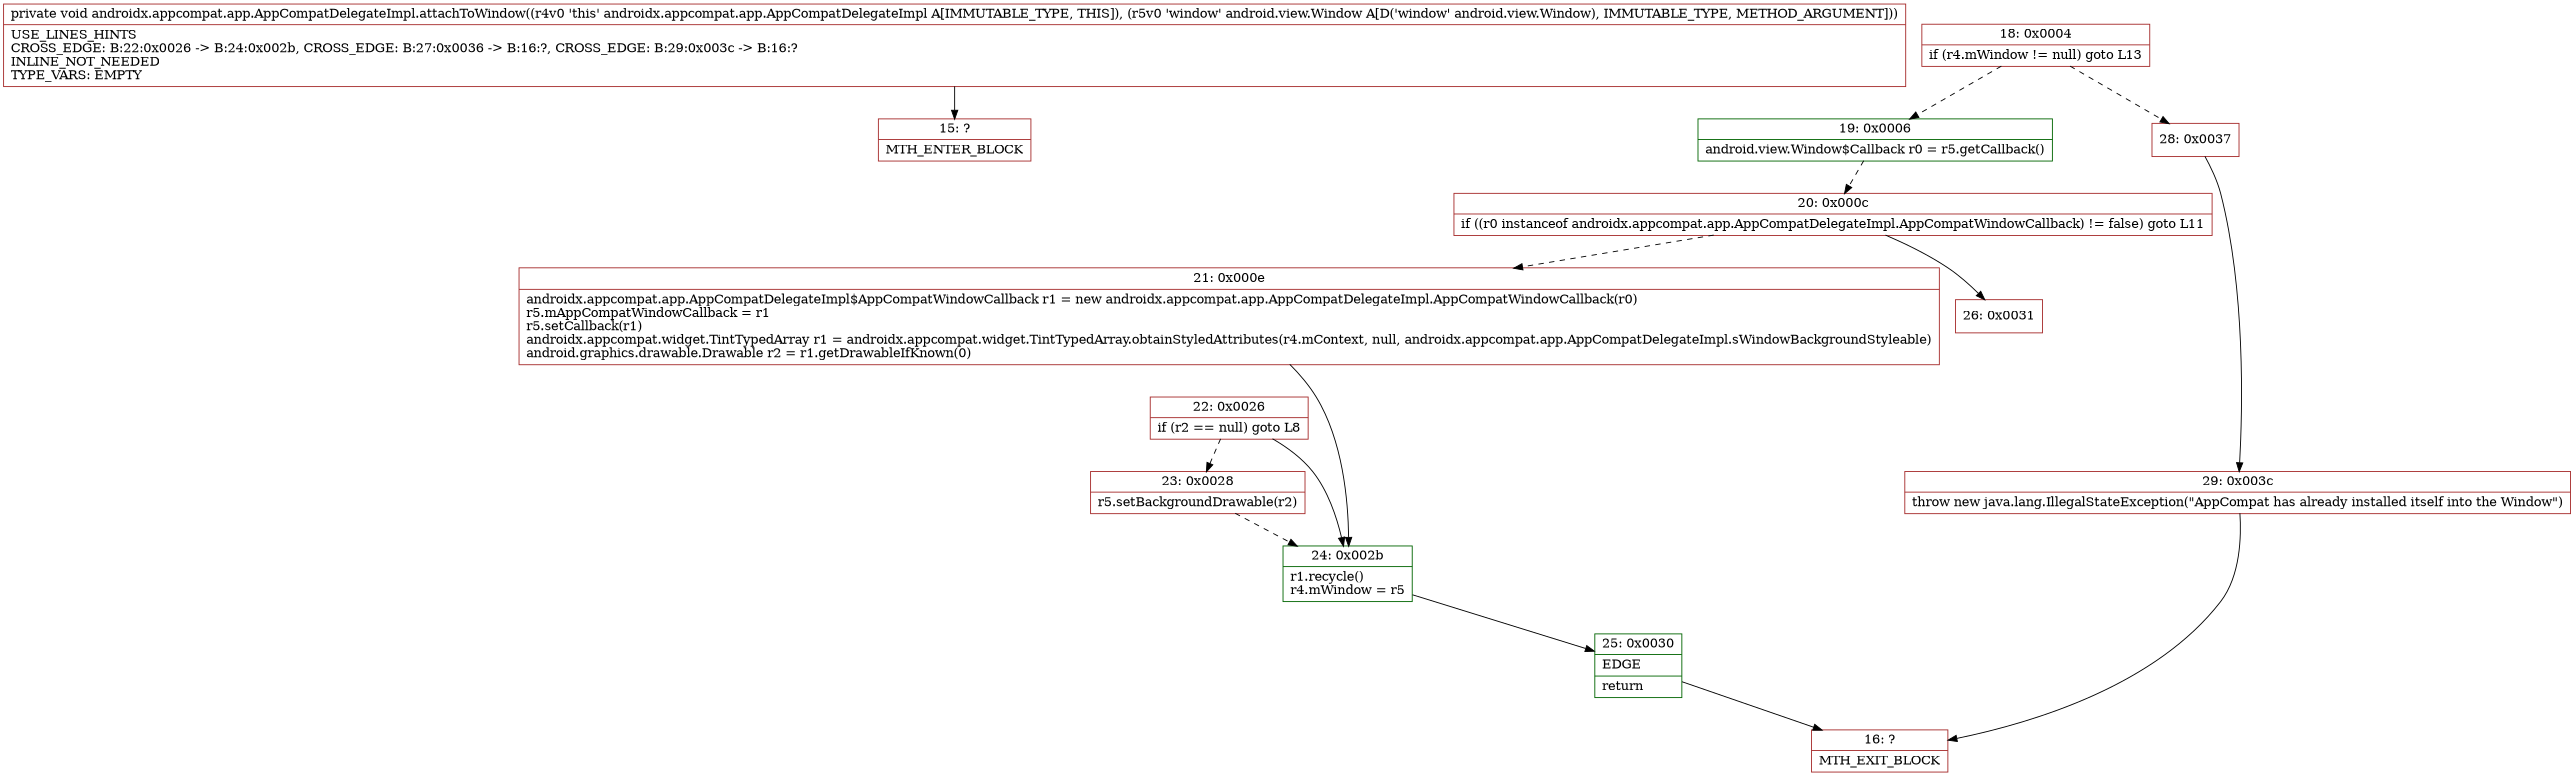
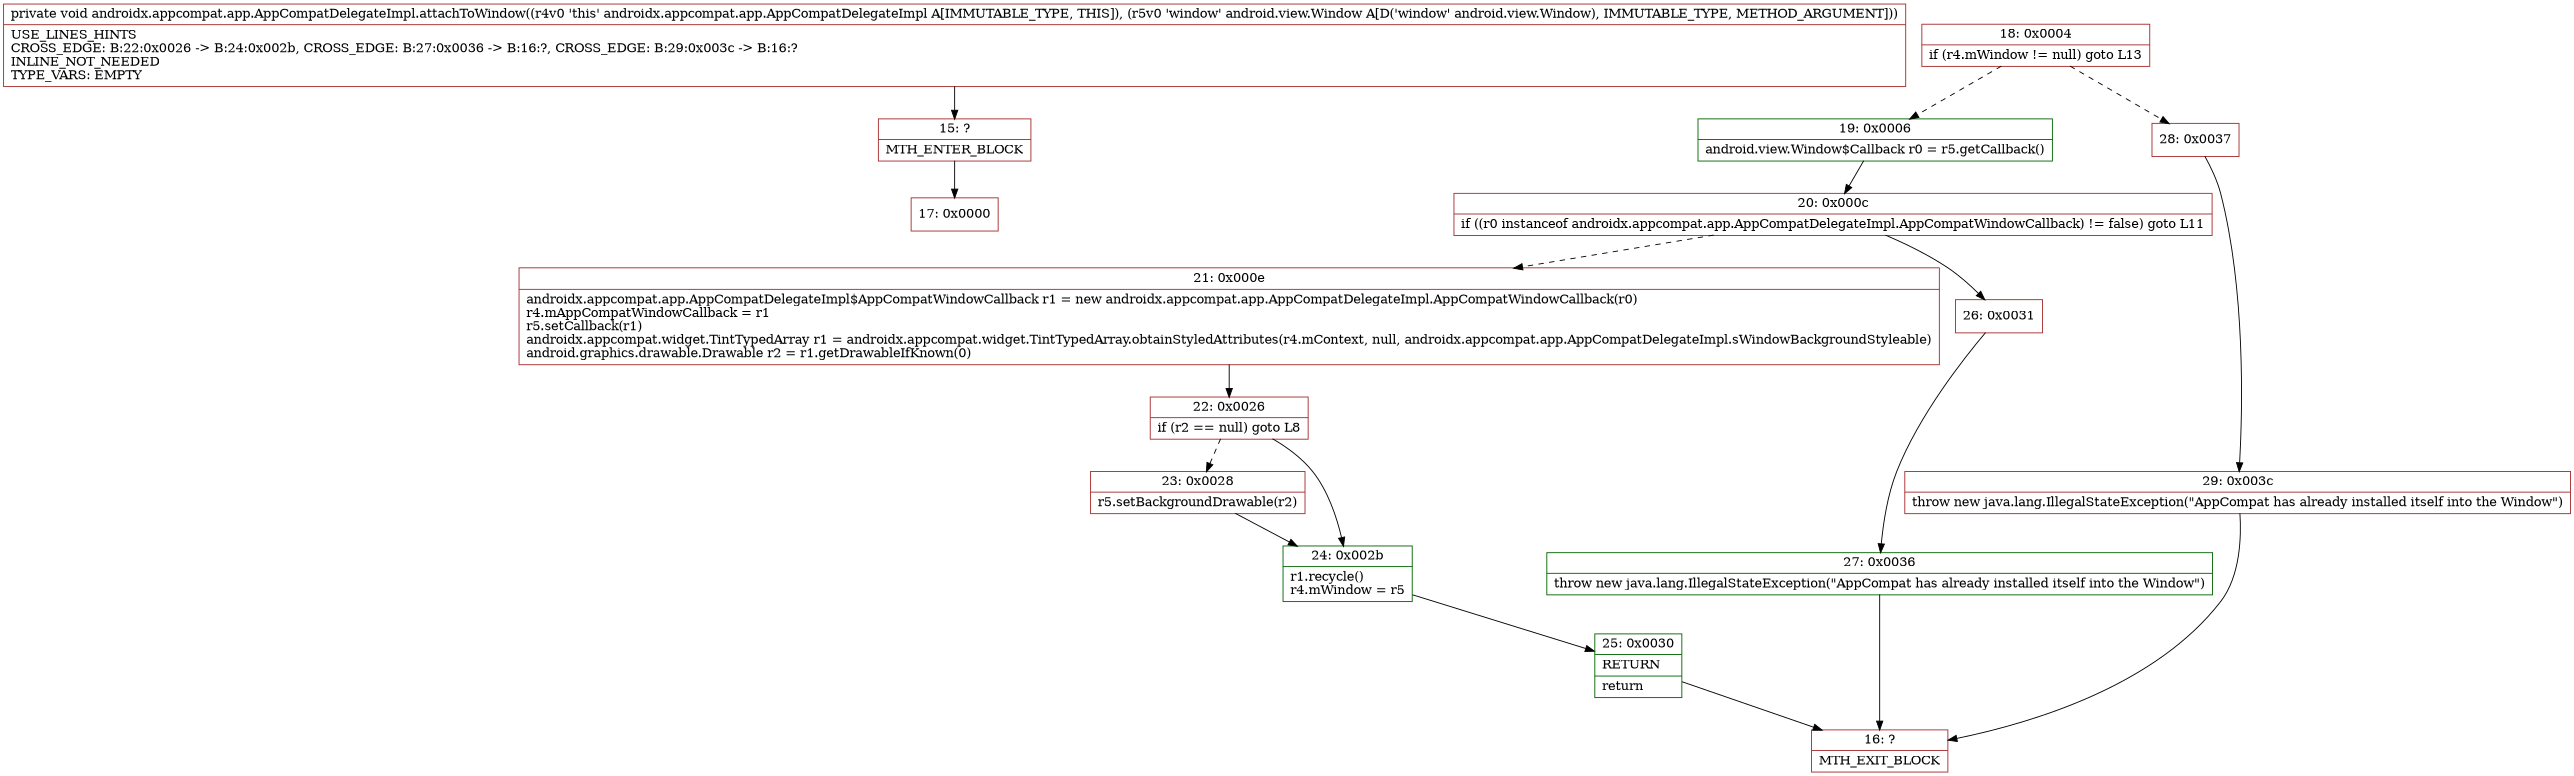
edge "19: 0x0006" -> "20: 0x000c": style dashed -> solid
node "17: 0x0000": added
node "21: 0x000e": text "r5.mAppCompatWindowCallback = r1" -> "r4.mAppCompatWindowCallback = r1"
edge "21: 0x000e" -> "24: 0x002b": now "21: 0x000e" -> "22: 0x0026"
edge "23: 0x0028" -> "24: 0x002b": style dashed -> solid
node "27: 0x0036": added
node "25: 0x0030": text "EDGE" -> "RETURN"
